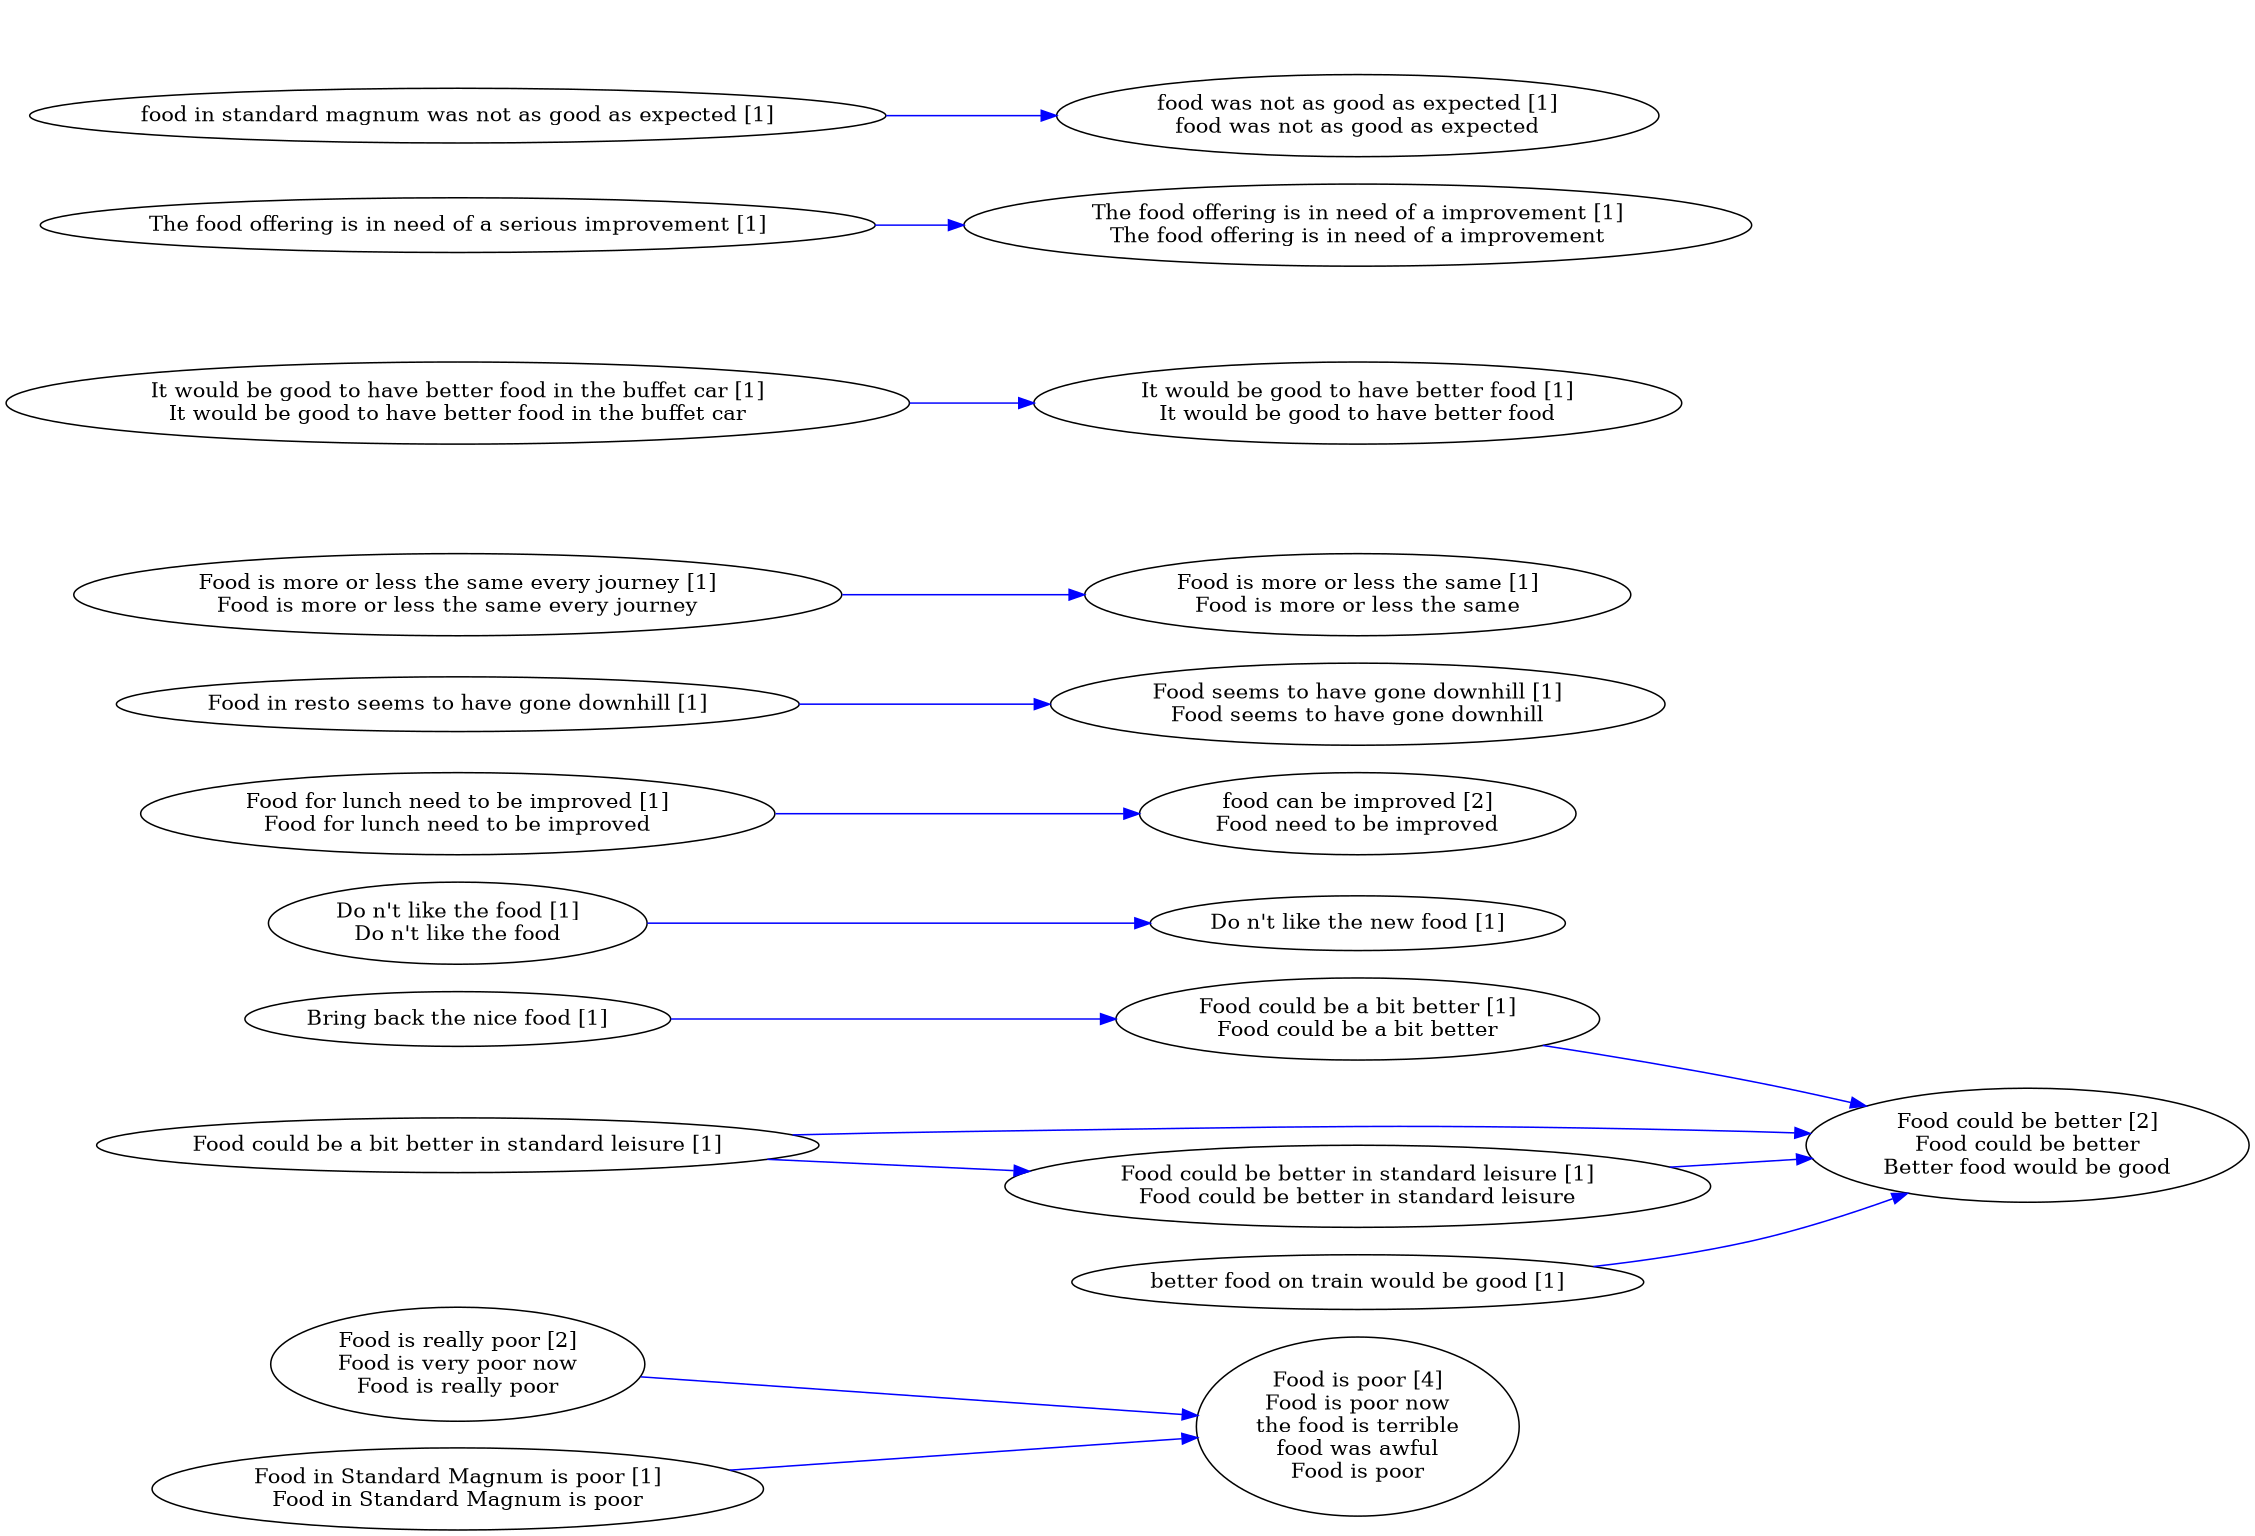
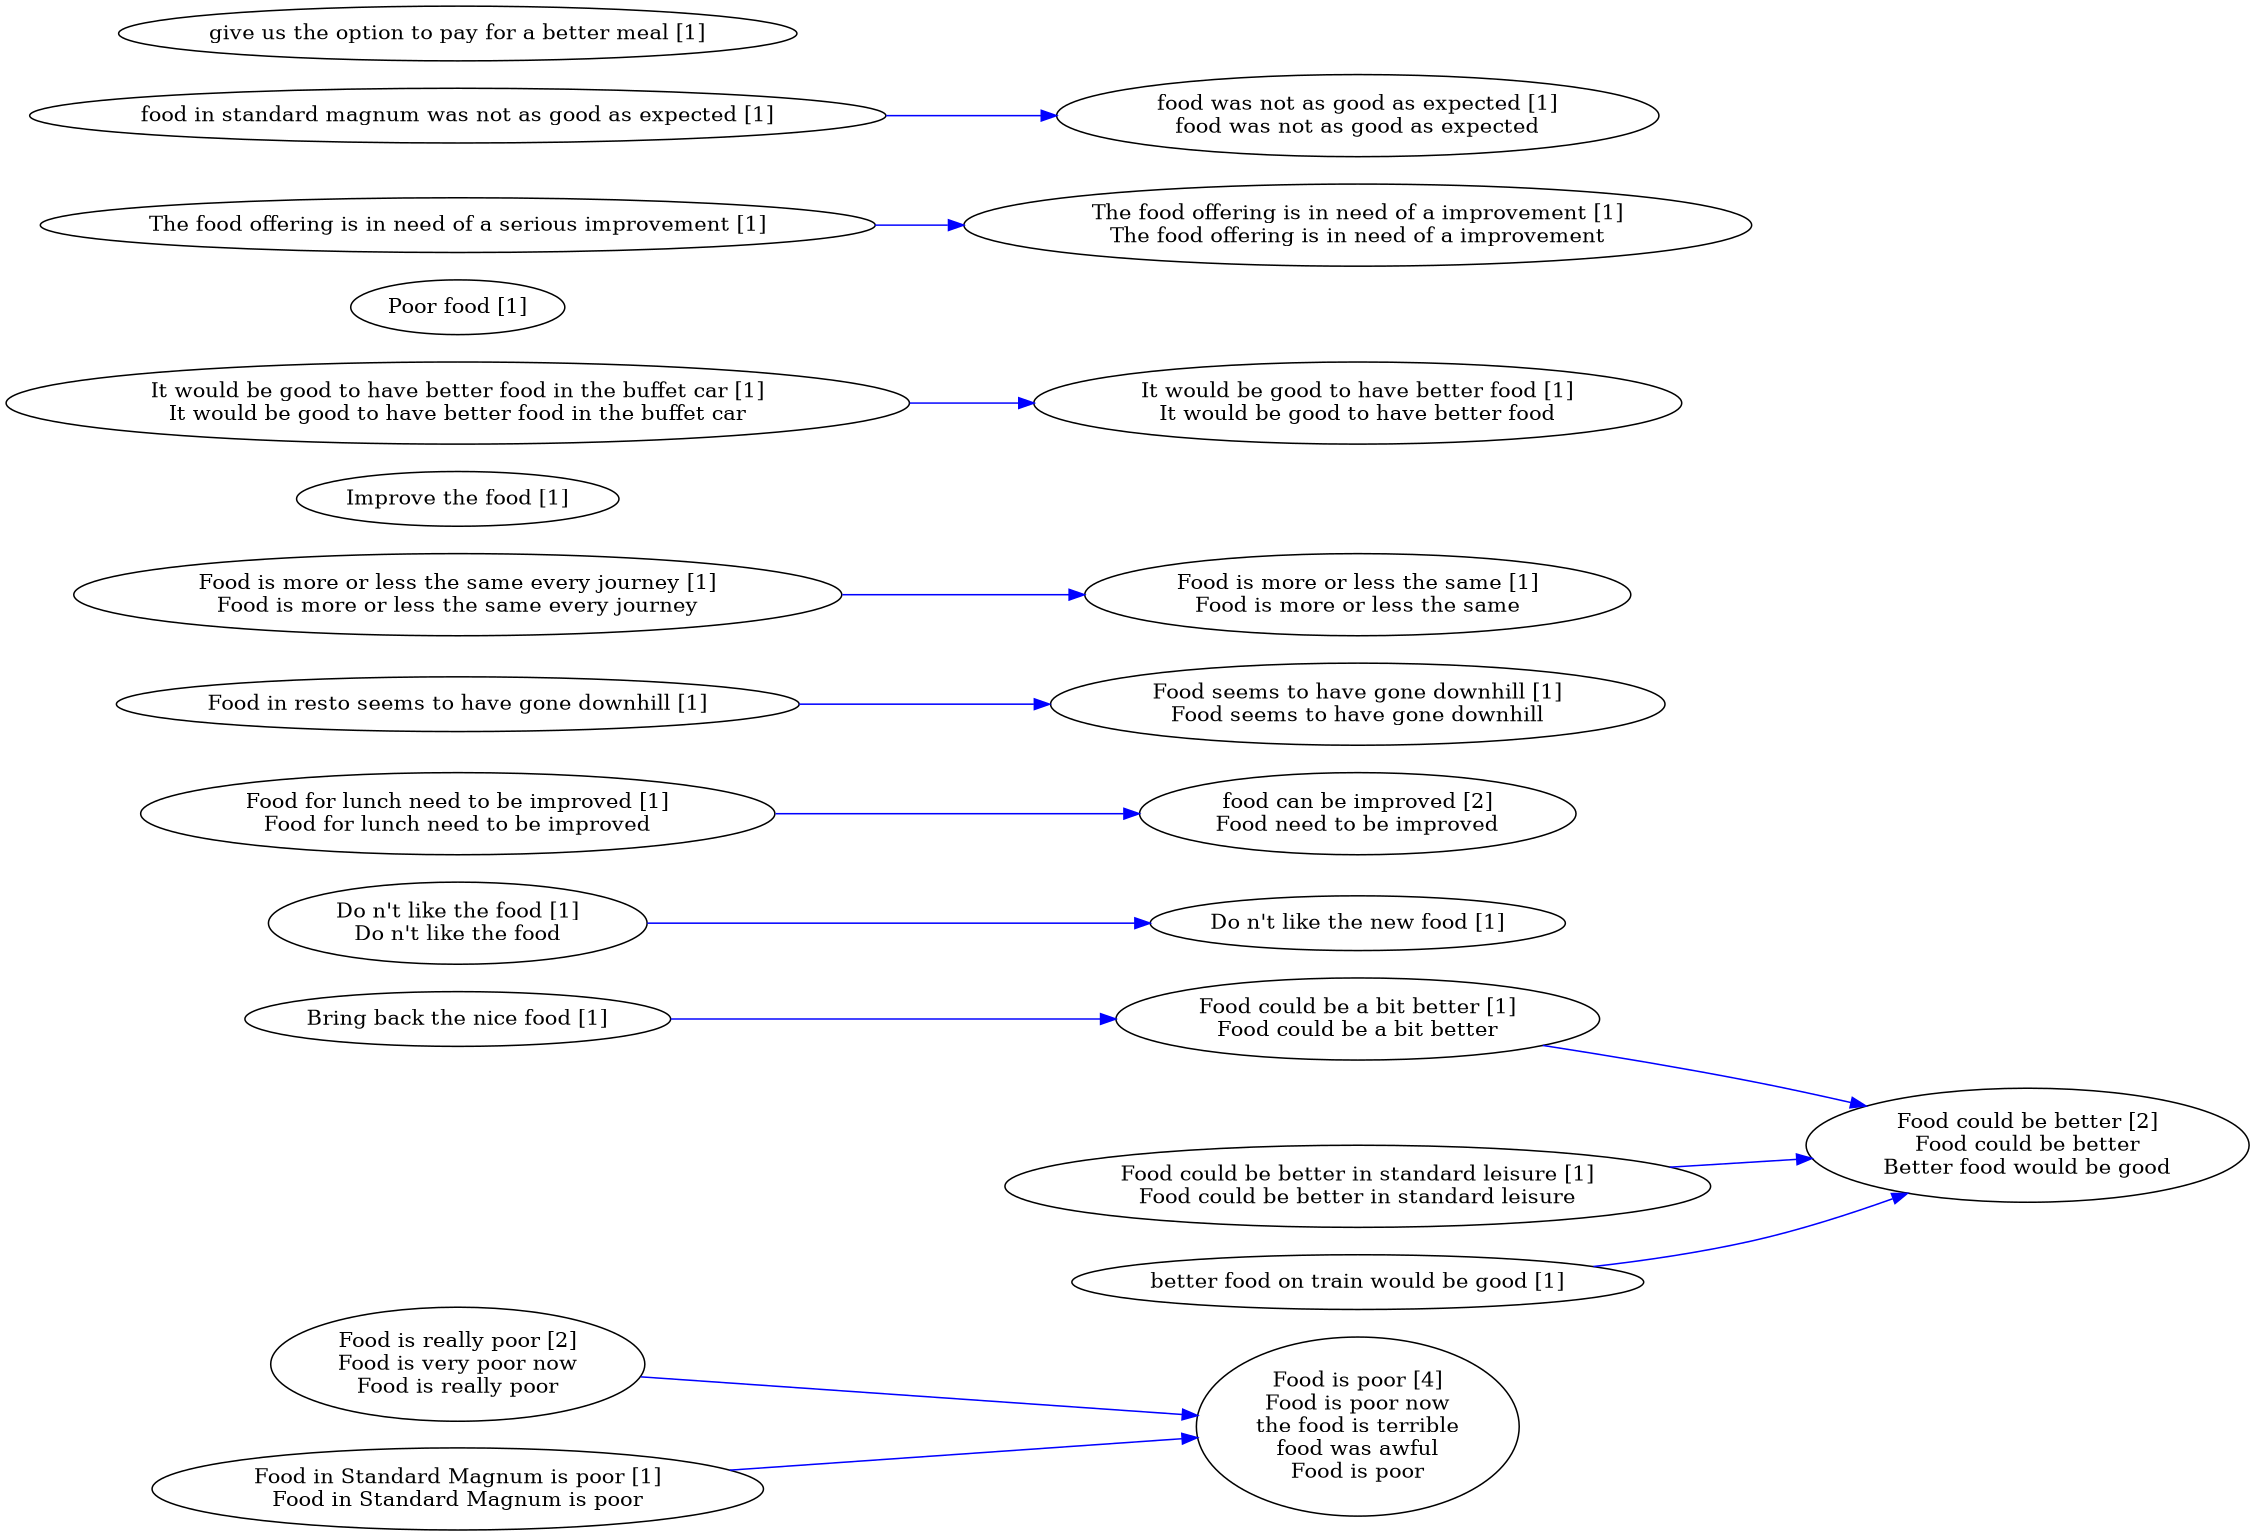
node "give us the option to pay for a better meal [1]": added
node "Poor food [1]": added
node "Improve the food [1]": added
node "Food could be a bit better in standard leisure [1]": removed
